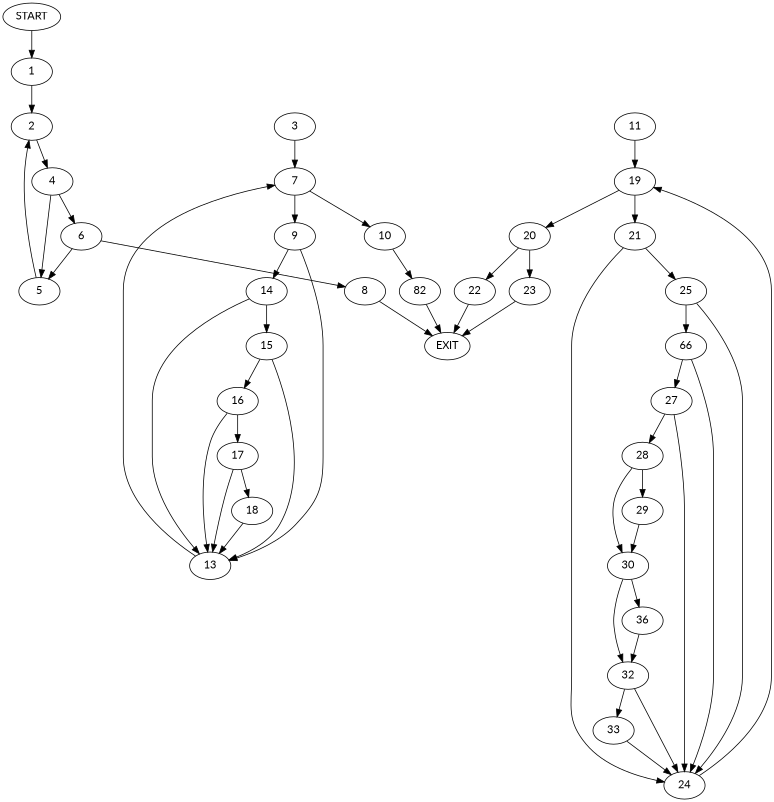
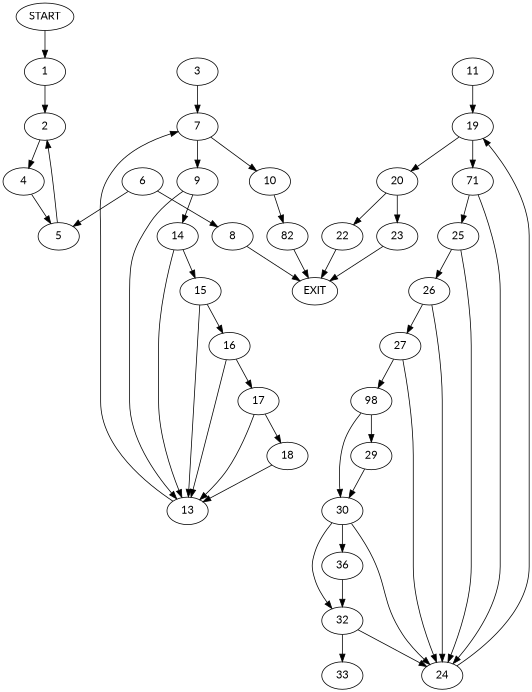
edge "4" -> "6": removed
node "21": label "21" -> "71"
node "66": label "66" -> "26"
node "28": label "28" -> "98"
edge "33" -> "24": now "30" -> "24"
